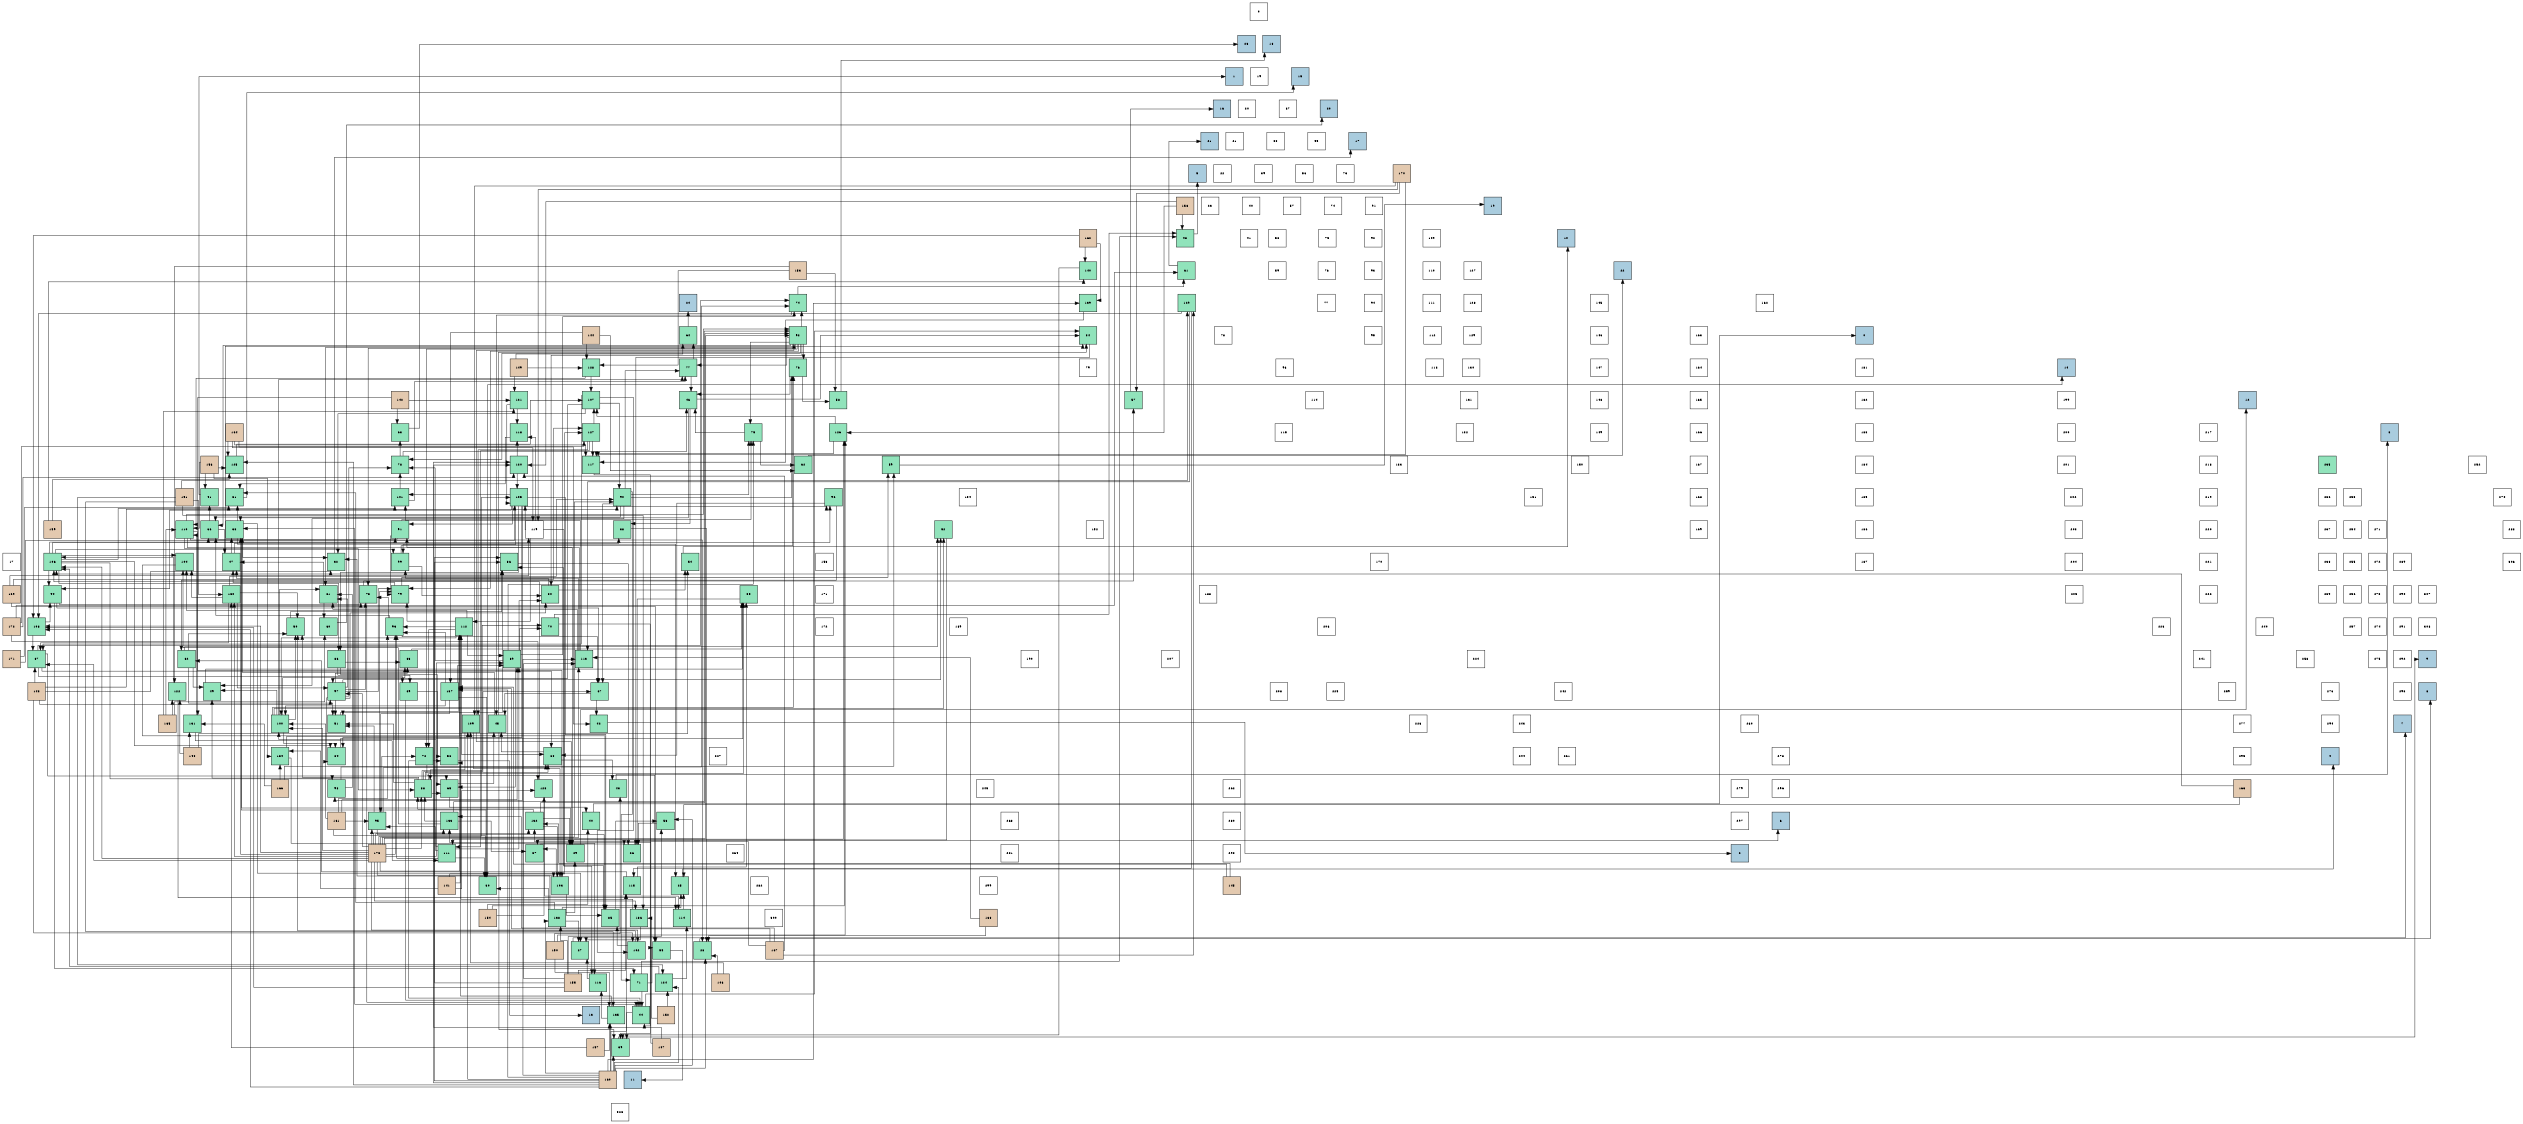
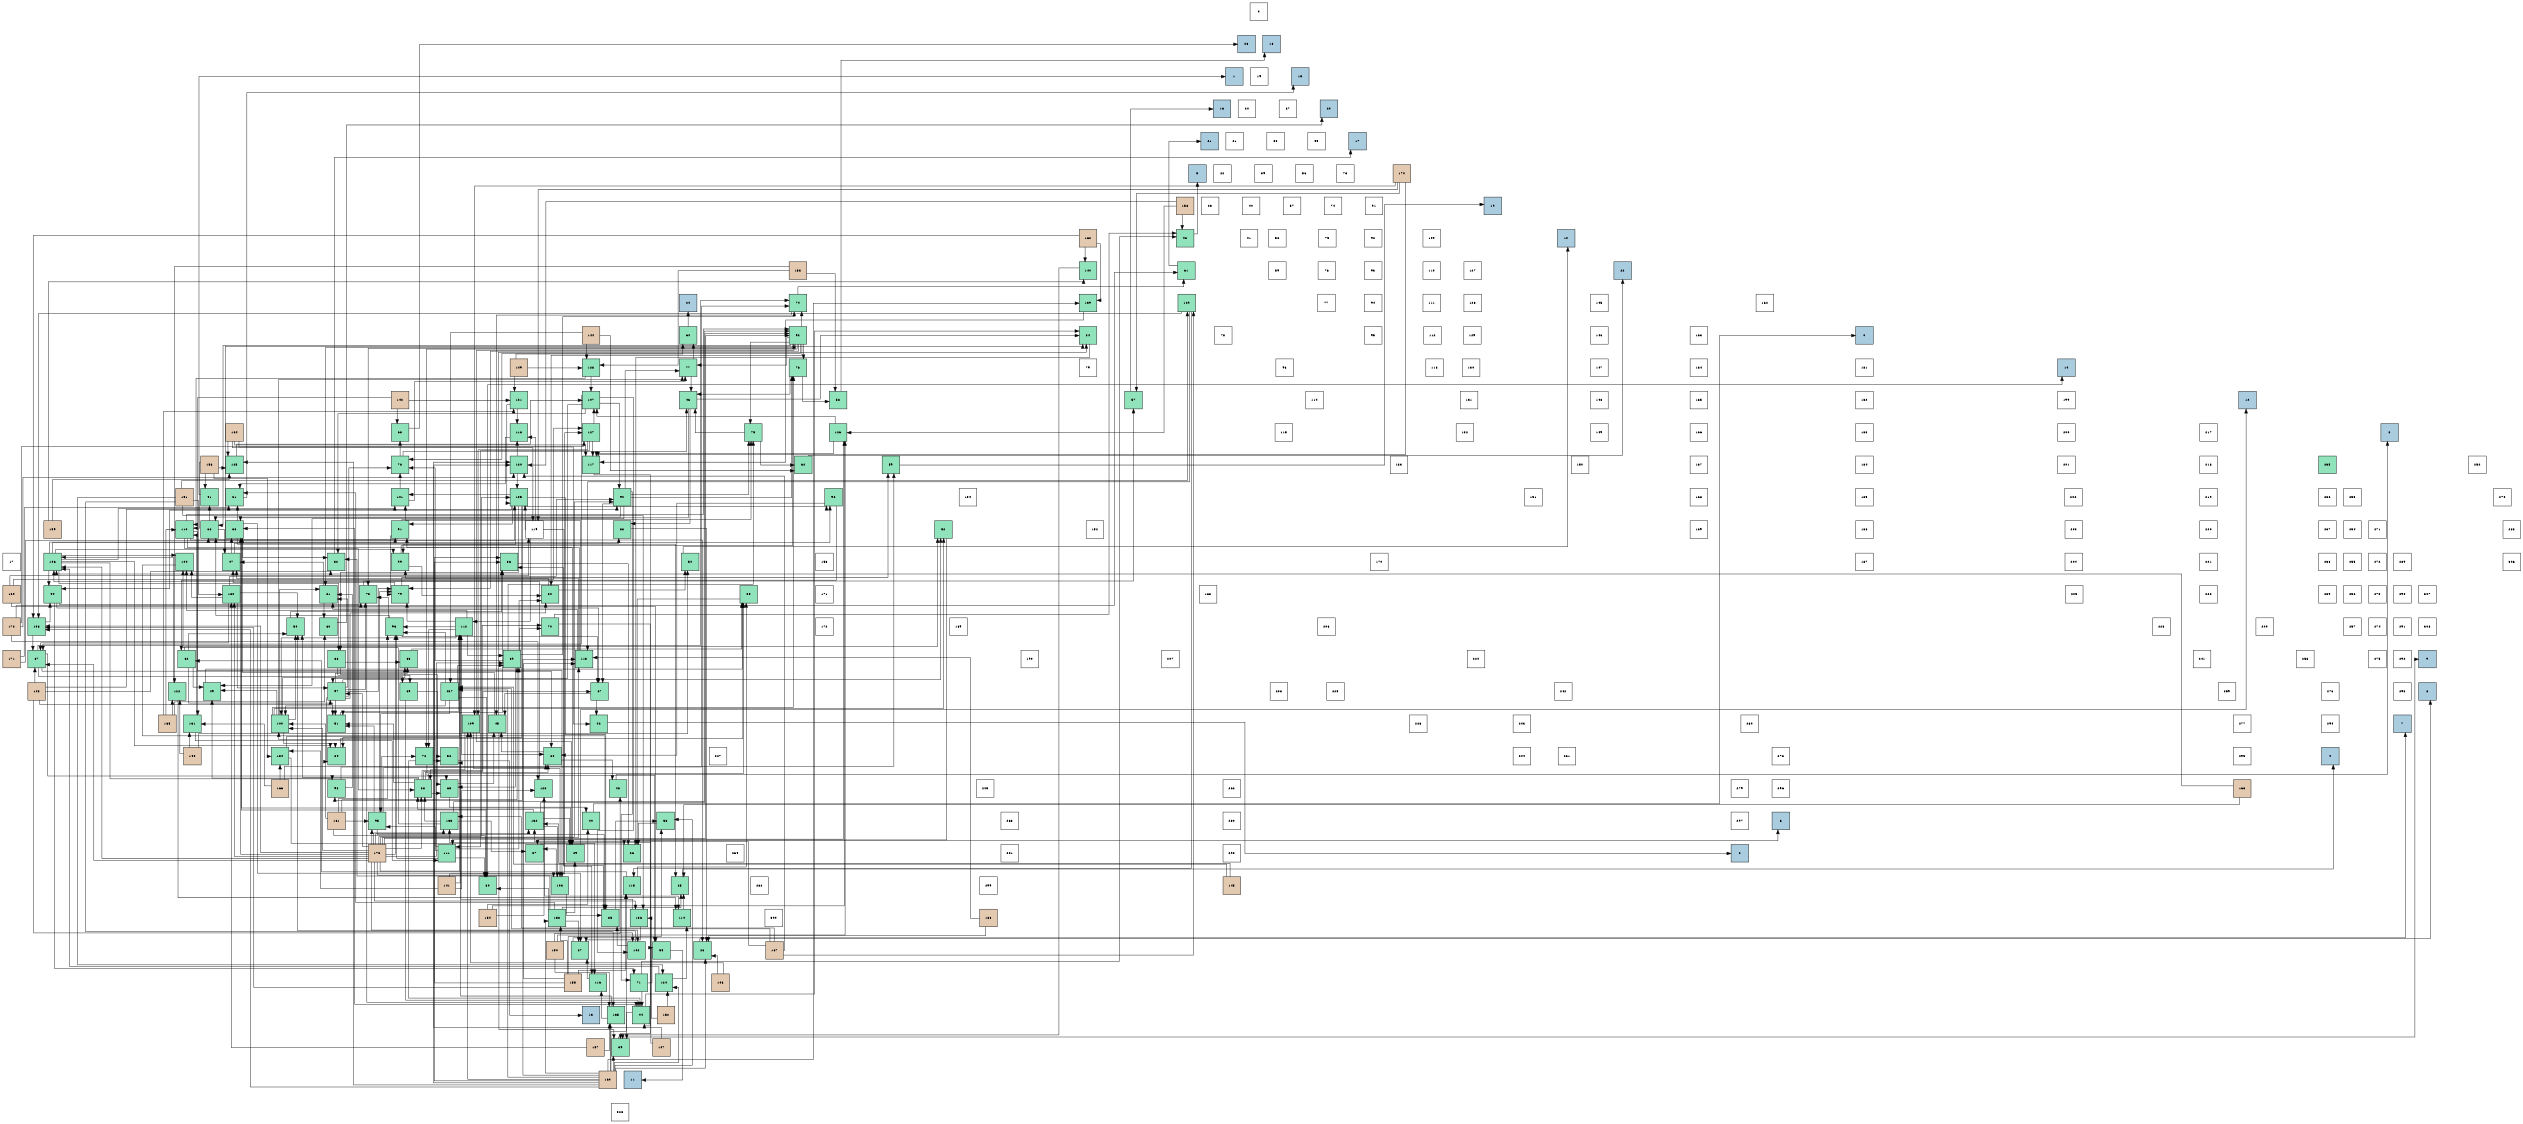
node "137": label "137" -> "437"
